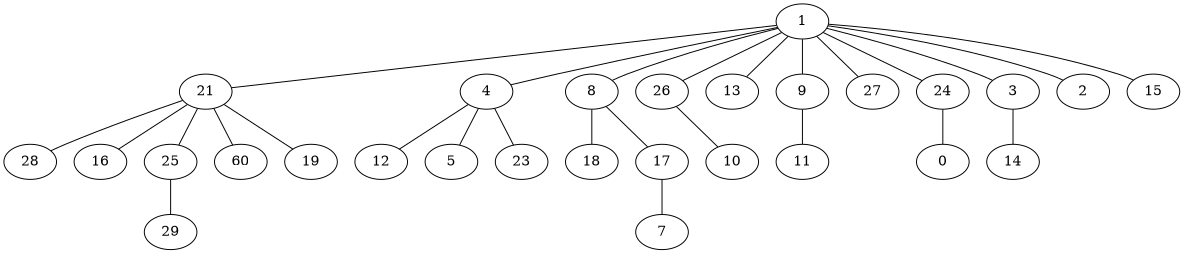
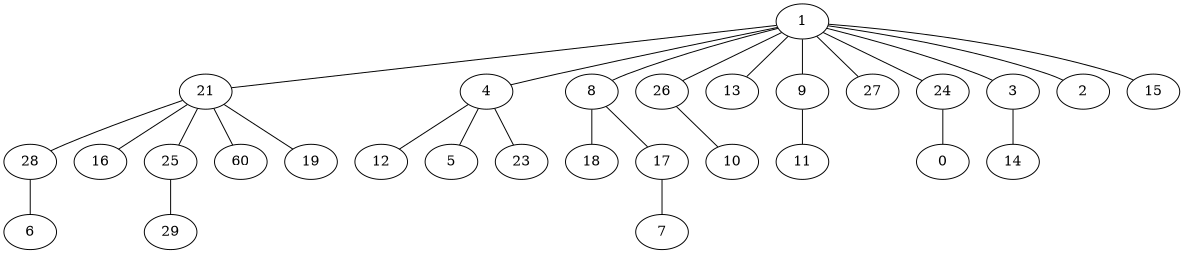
node "6": added
